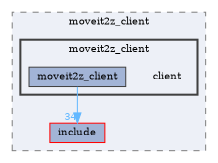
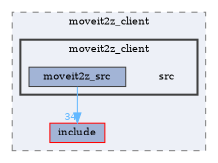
node "moveit2z_client": label "moveit2z_client" -> "moveit2z_src"
node "client": label "client" -> "src"
